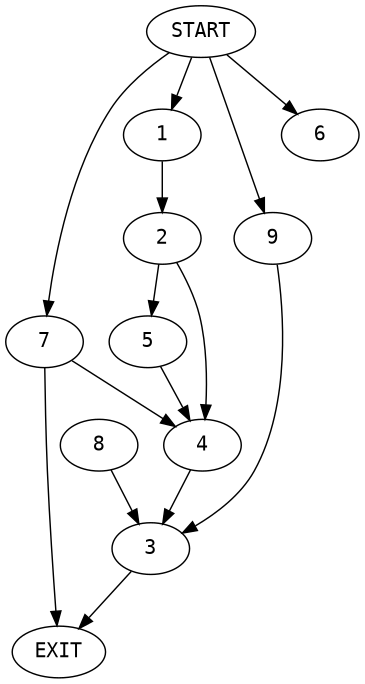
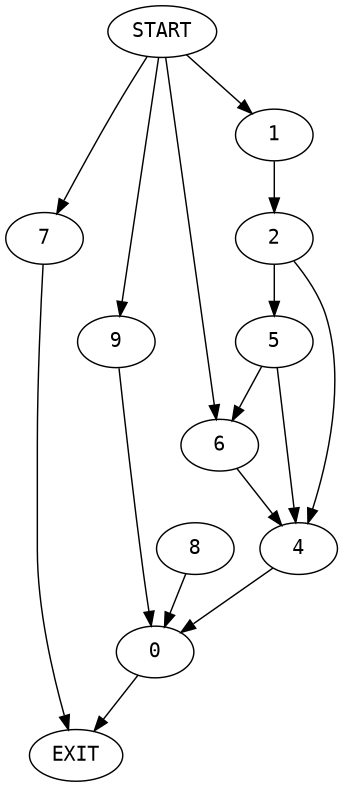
edge "5" -> "6": added
edge "7" -> "4": now "6" -> "4"
node "3": label "3" -> "0"
